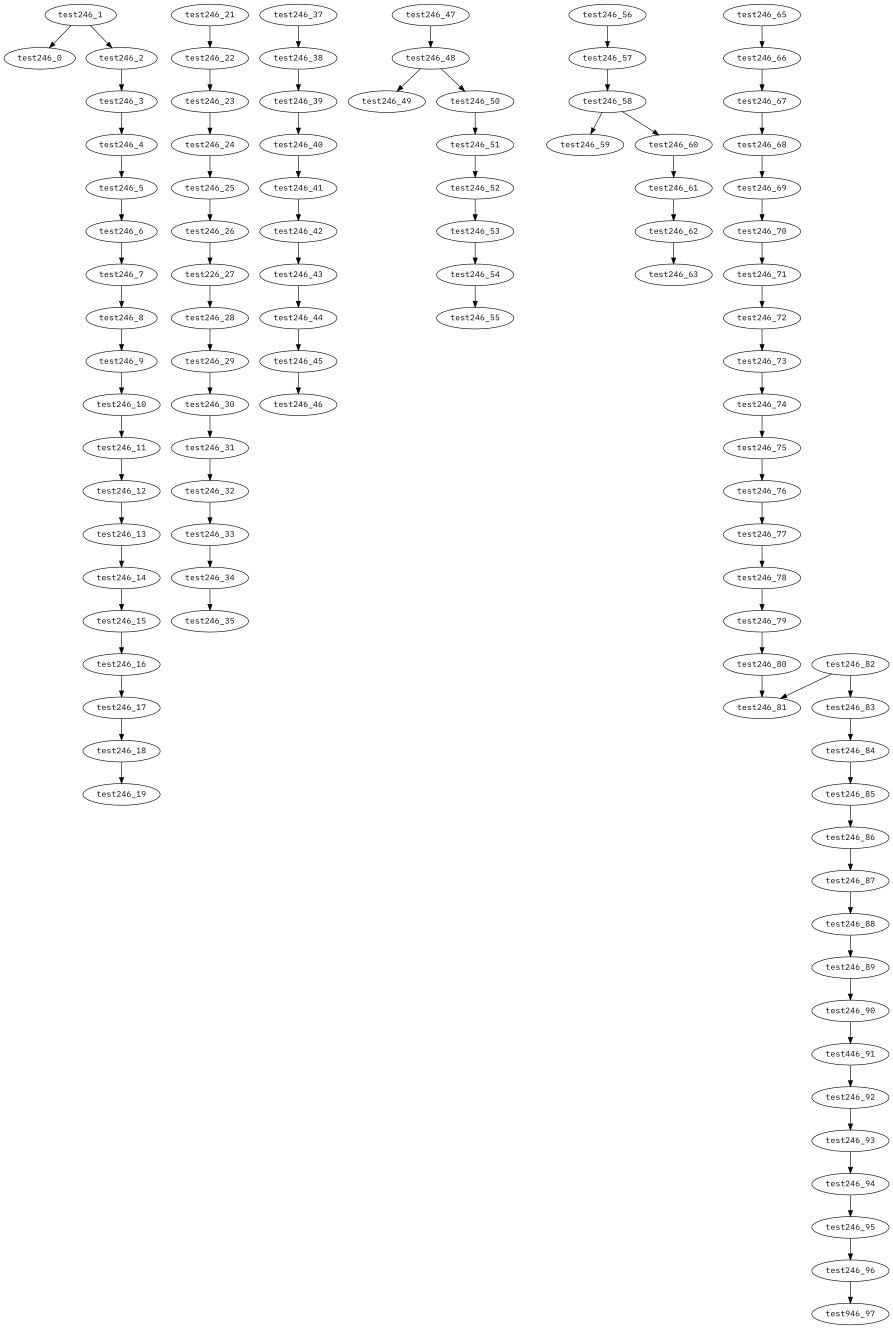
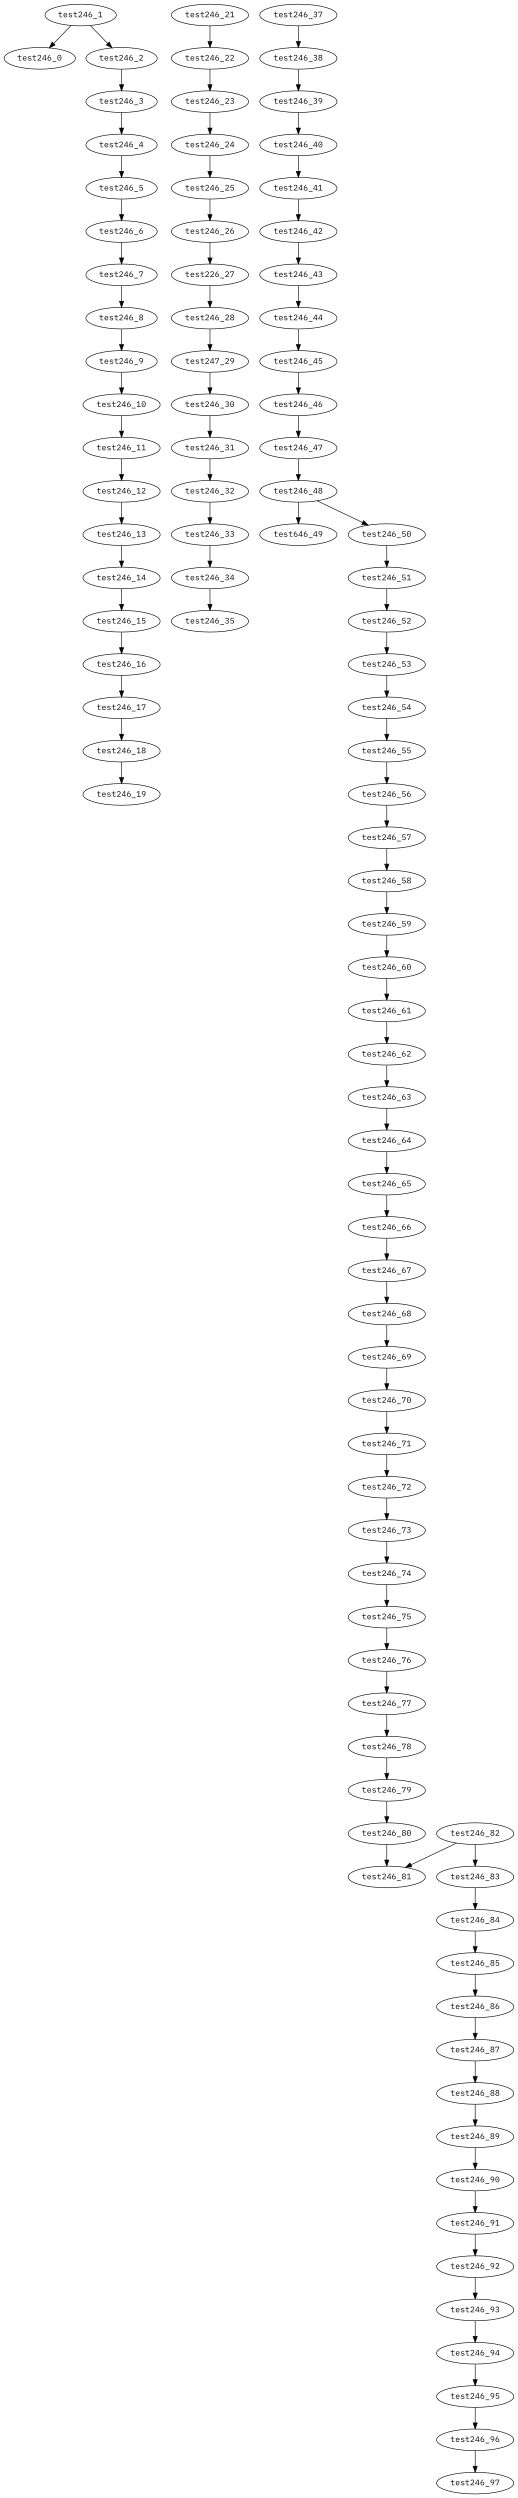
node "test246_49": label "test246_49" -> "test646_49"
edge "test246_58" -> "test246_60": now "test246_59" -> "test246_60"
node "test246_29": label "test246_29" -> "test247_29"
edge "test246_46" -> "test246_47": added
edge "test246_55" -> "test246_56": added
node "test446_91": label "test446_91" -> "test246_91"
node "test246_64": added
node "test946_97": label "test946_97" -> "test246_97"
